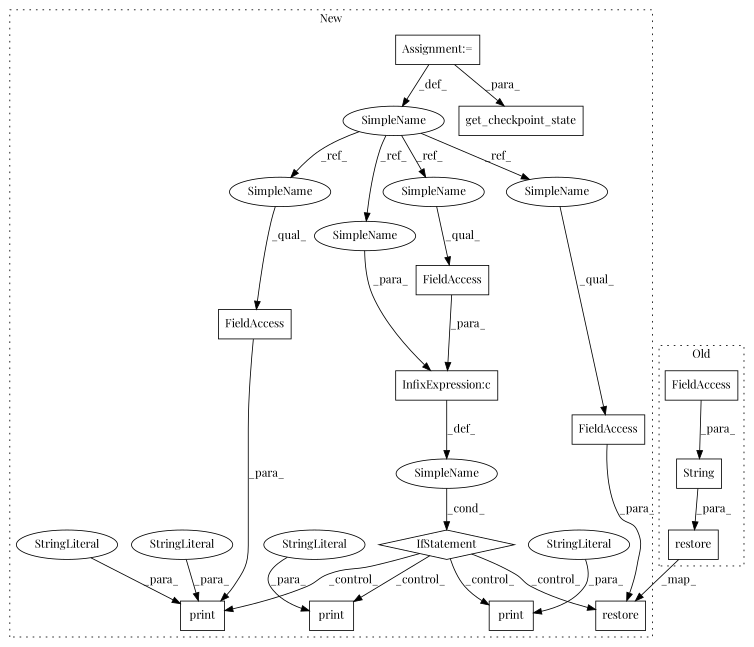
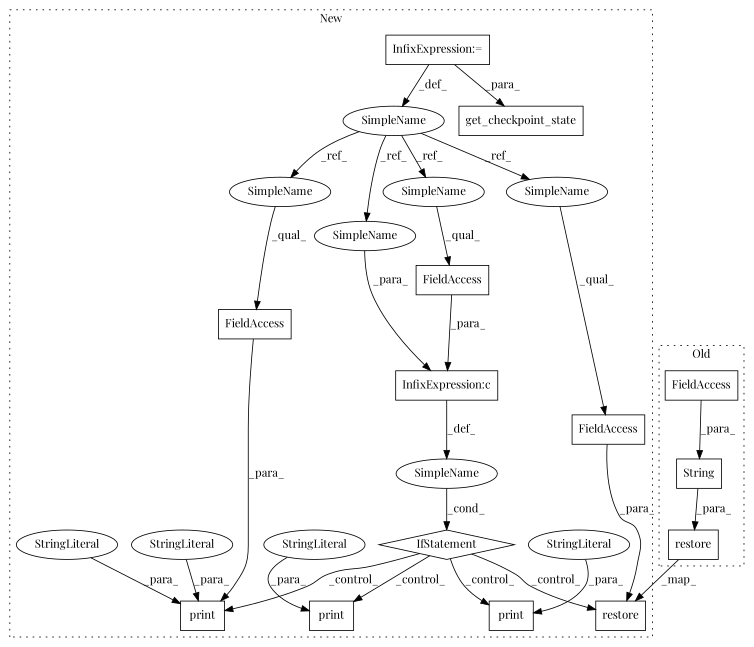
node "Assignment:=": label "Assignment:=" -> "InfixExpression:="
